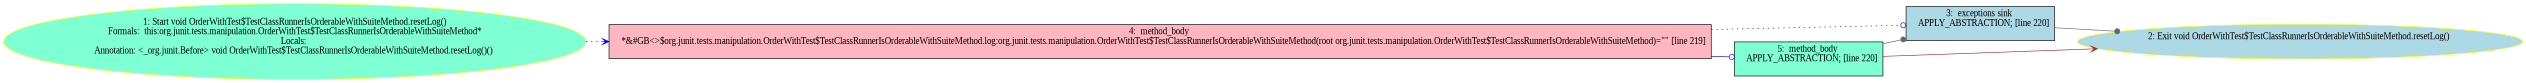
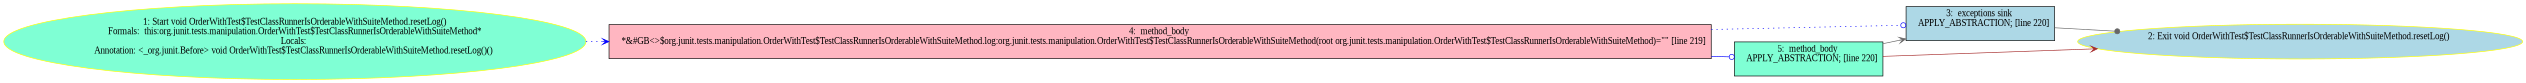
edge "5:  method_body APPLY_ABSTRACTION; [line 220]" -> "3:  exceptions sink APPLY_ABSTRACTION; [line 220]": arrowhead dot -> vee
